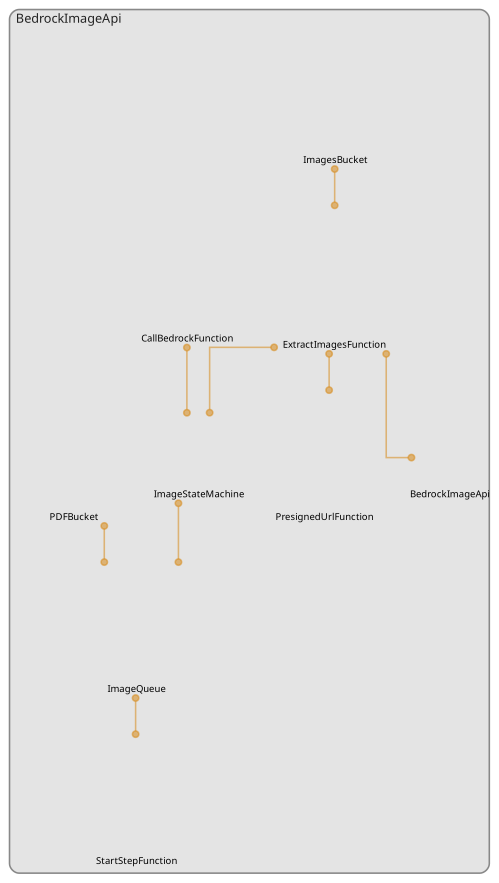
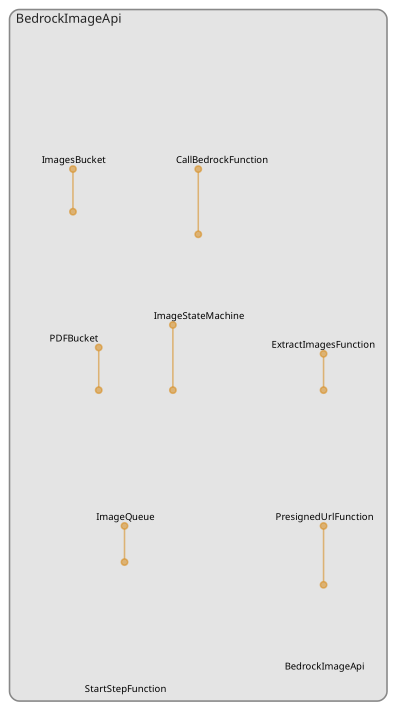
edge "ImagesBucket" -- "ExtractImagesFunction": now "ImagesBucket" -- "PDFBucket"
edge "ExtractImagesFunction" -- "ImageStateMachine": removed
edge "ExtractImagesFunction" -- "BedrockImageApi": now "PresignedUrlFunction" -- "BedrockImageApi"
